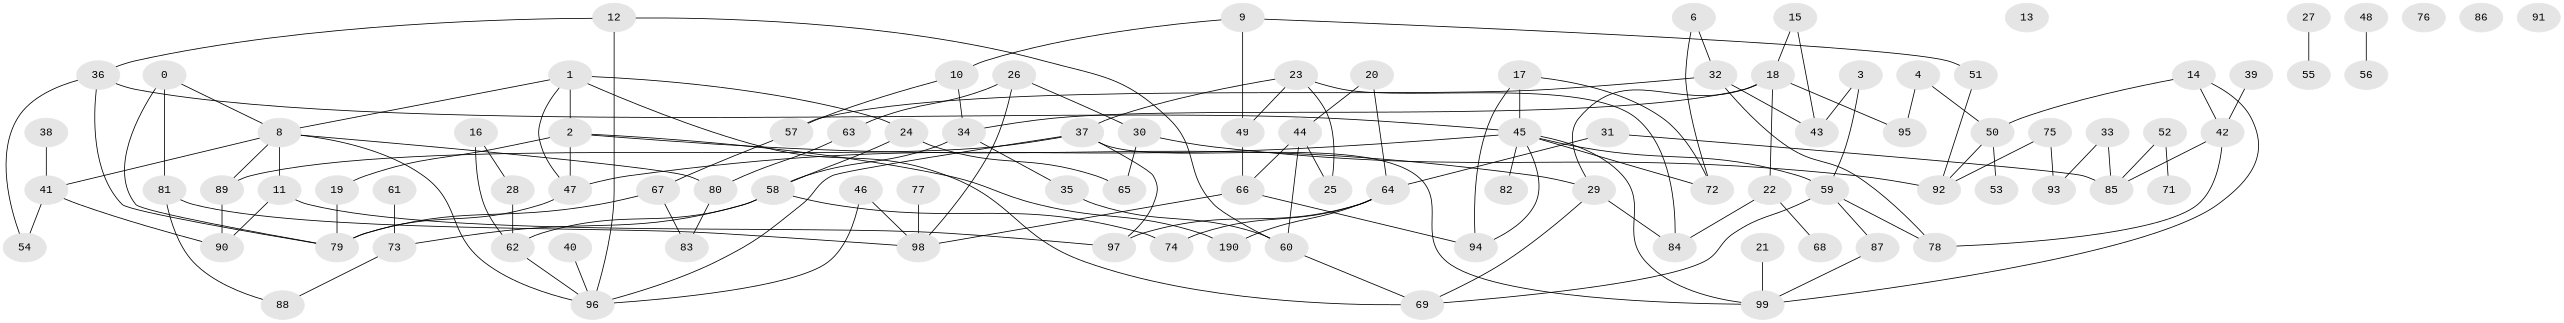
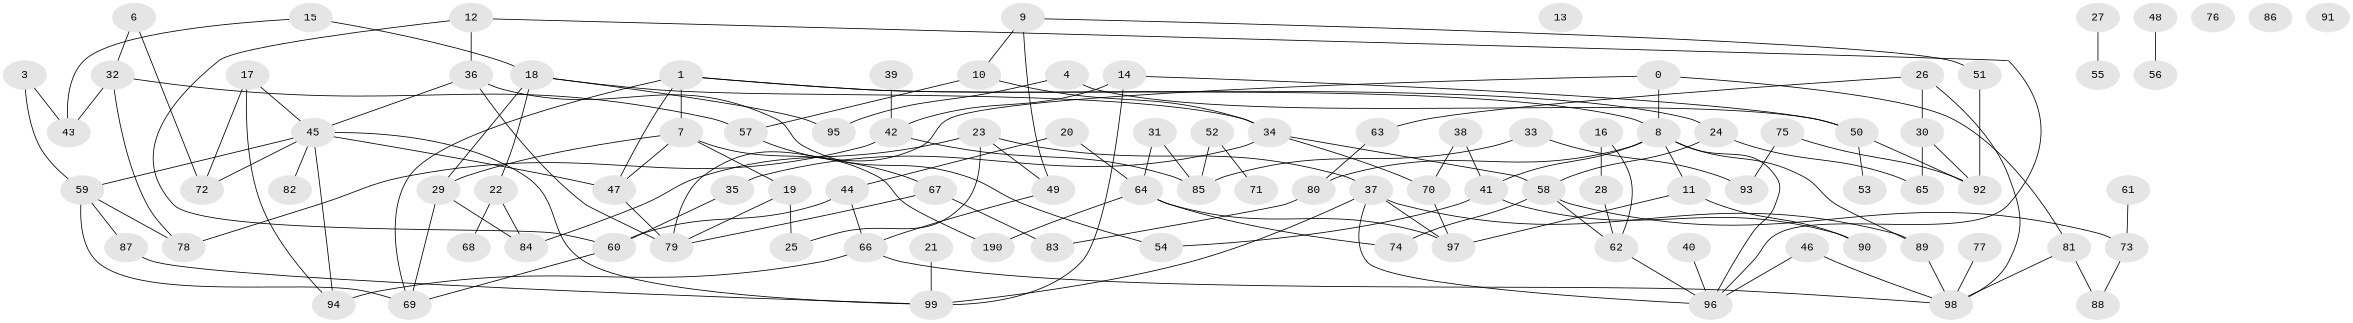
node "2": label "2" -> "7"
edge "44" -- "25": now "19" -- "25"
node "70": added
edge "89" -- "90": now "89" -- "98"
